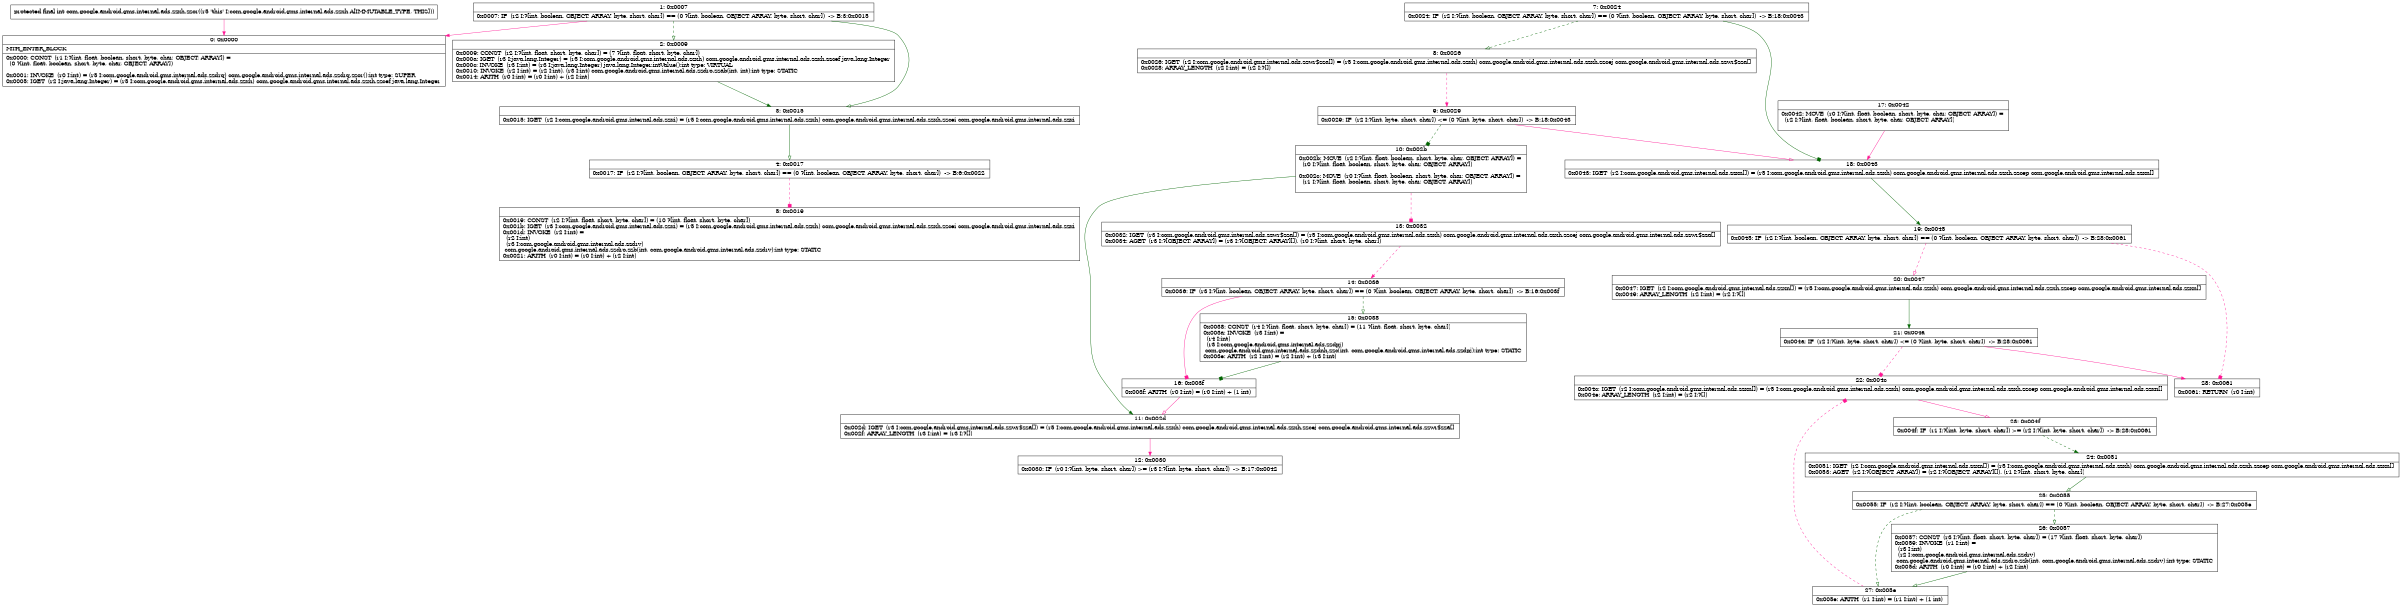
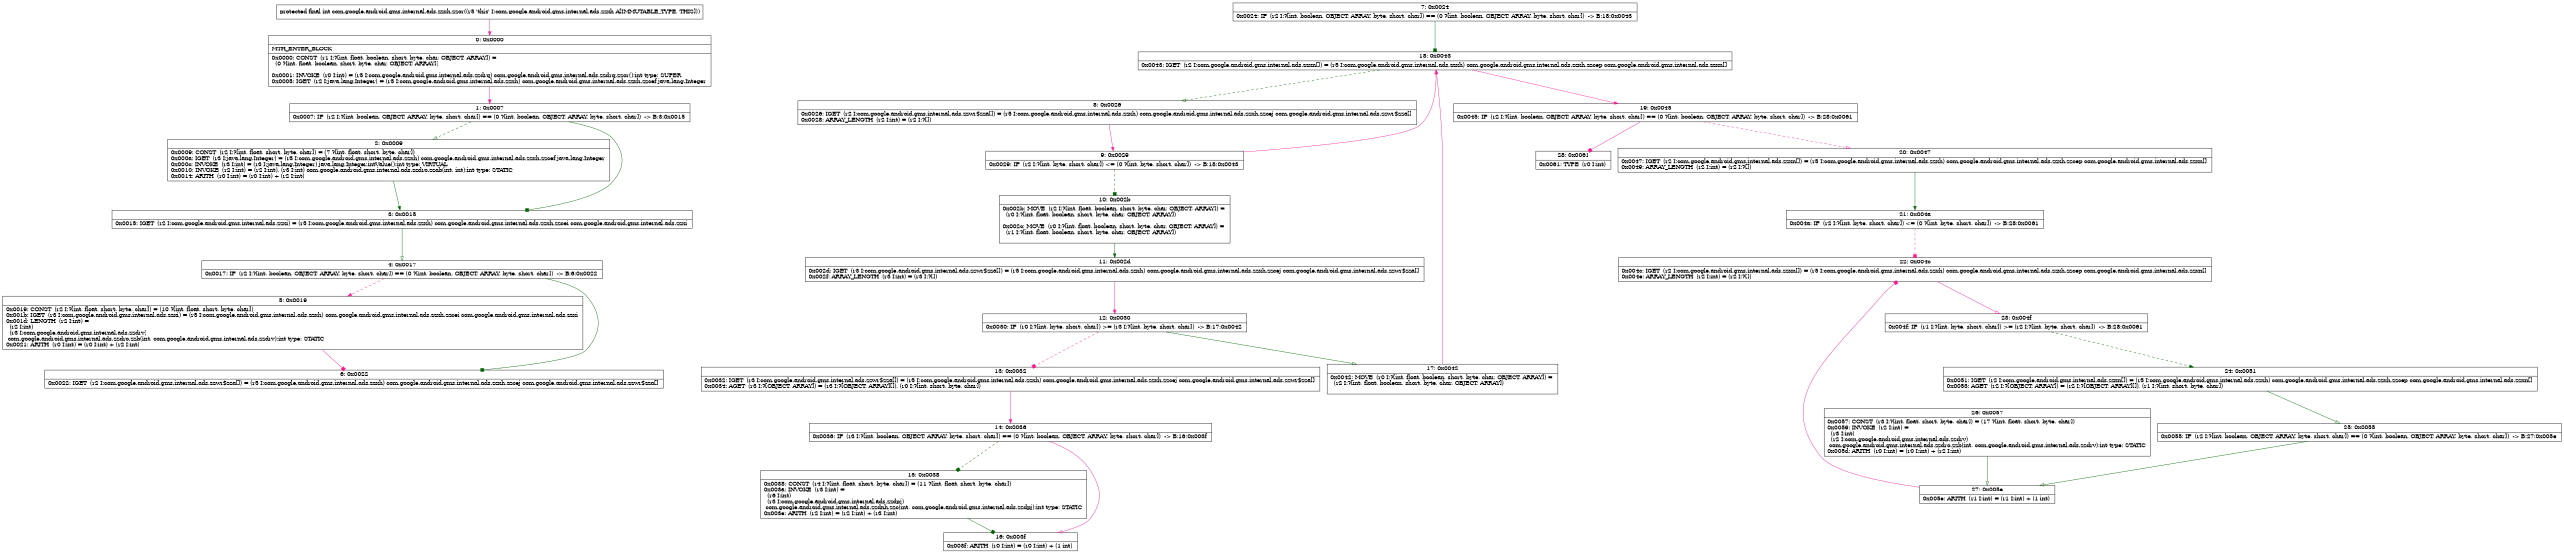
edge "1: 0x0007" -> "0: 0x0000": reversed
edge "7: 0x0024" -> "8: 0x0026": now "18: 0x0043" -> "8: 0x0026"
edge "1: 0x0007" -> "3: 0x0015": arrowhead onormal -> box
edge "8: 0x0026" -> "9: 0x0029": style dashed -> solid
edge "4: 0x0017" -> "5: 0x0019": arrowhead box -> normal
edge "18: 0x0043" -> "19: 0x0045": color darkgreen -> deeppink
edge "10: 0x002b" -> "13: 0x0032": now "12: 0x0030" -> "13: 0x0032"
node "5: 0x0019": text "0x001d: INVOKE  (r2 I:int) =" -> "0x001d: LENGTH  (r2 I:int) ="
edge "13: 0x0032" -> "14: 0x0036": style dashed -> solid
edge "19: 0x0045" -> "28: 0x0061": style dashed -> solid
edge "14: 0x0036" -> "15: 0x0038": arrowhead onormal -> box
edge "14: 0x0036" -> "16: 0x003f": arrowhead box -> onormal
node "15: 0x0038": text "(r4 I:int)" -> "(r6 I:int)"
edge "12: 0x0030" -> "17: 0x0042": added
edge "21: 0x004a" -> "28: 0x0061": removed
node "6: 0x0022": added
node "28: 0x0061": text "0x0061: RETURN  (r0 I:int)" -> "0x0061: TYPE  (r0 I:int)"
edge "16: 0x003f" -> "11: 0x002d": removed
edge "27: 0x005e" -> "22: 0x004c": style dashed -> solid
edge "25: 0x0055" -> "26: 0x0057": removed
edge "25: 0x0055" -> "27: 0x005e": style dashed -> solid
node "26: 0x0057": text "0x0059: INVOKE  (r1 I:int) =" -> "0x0059: INVOKE  (r2 I:int) ="
